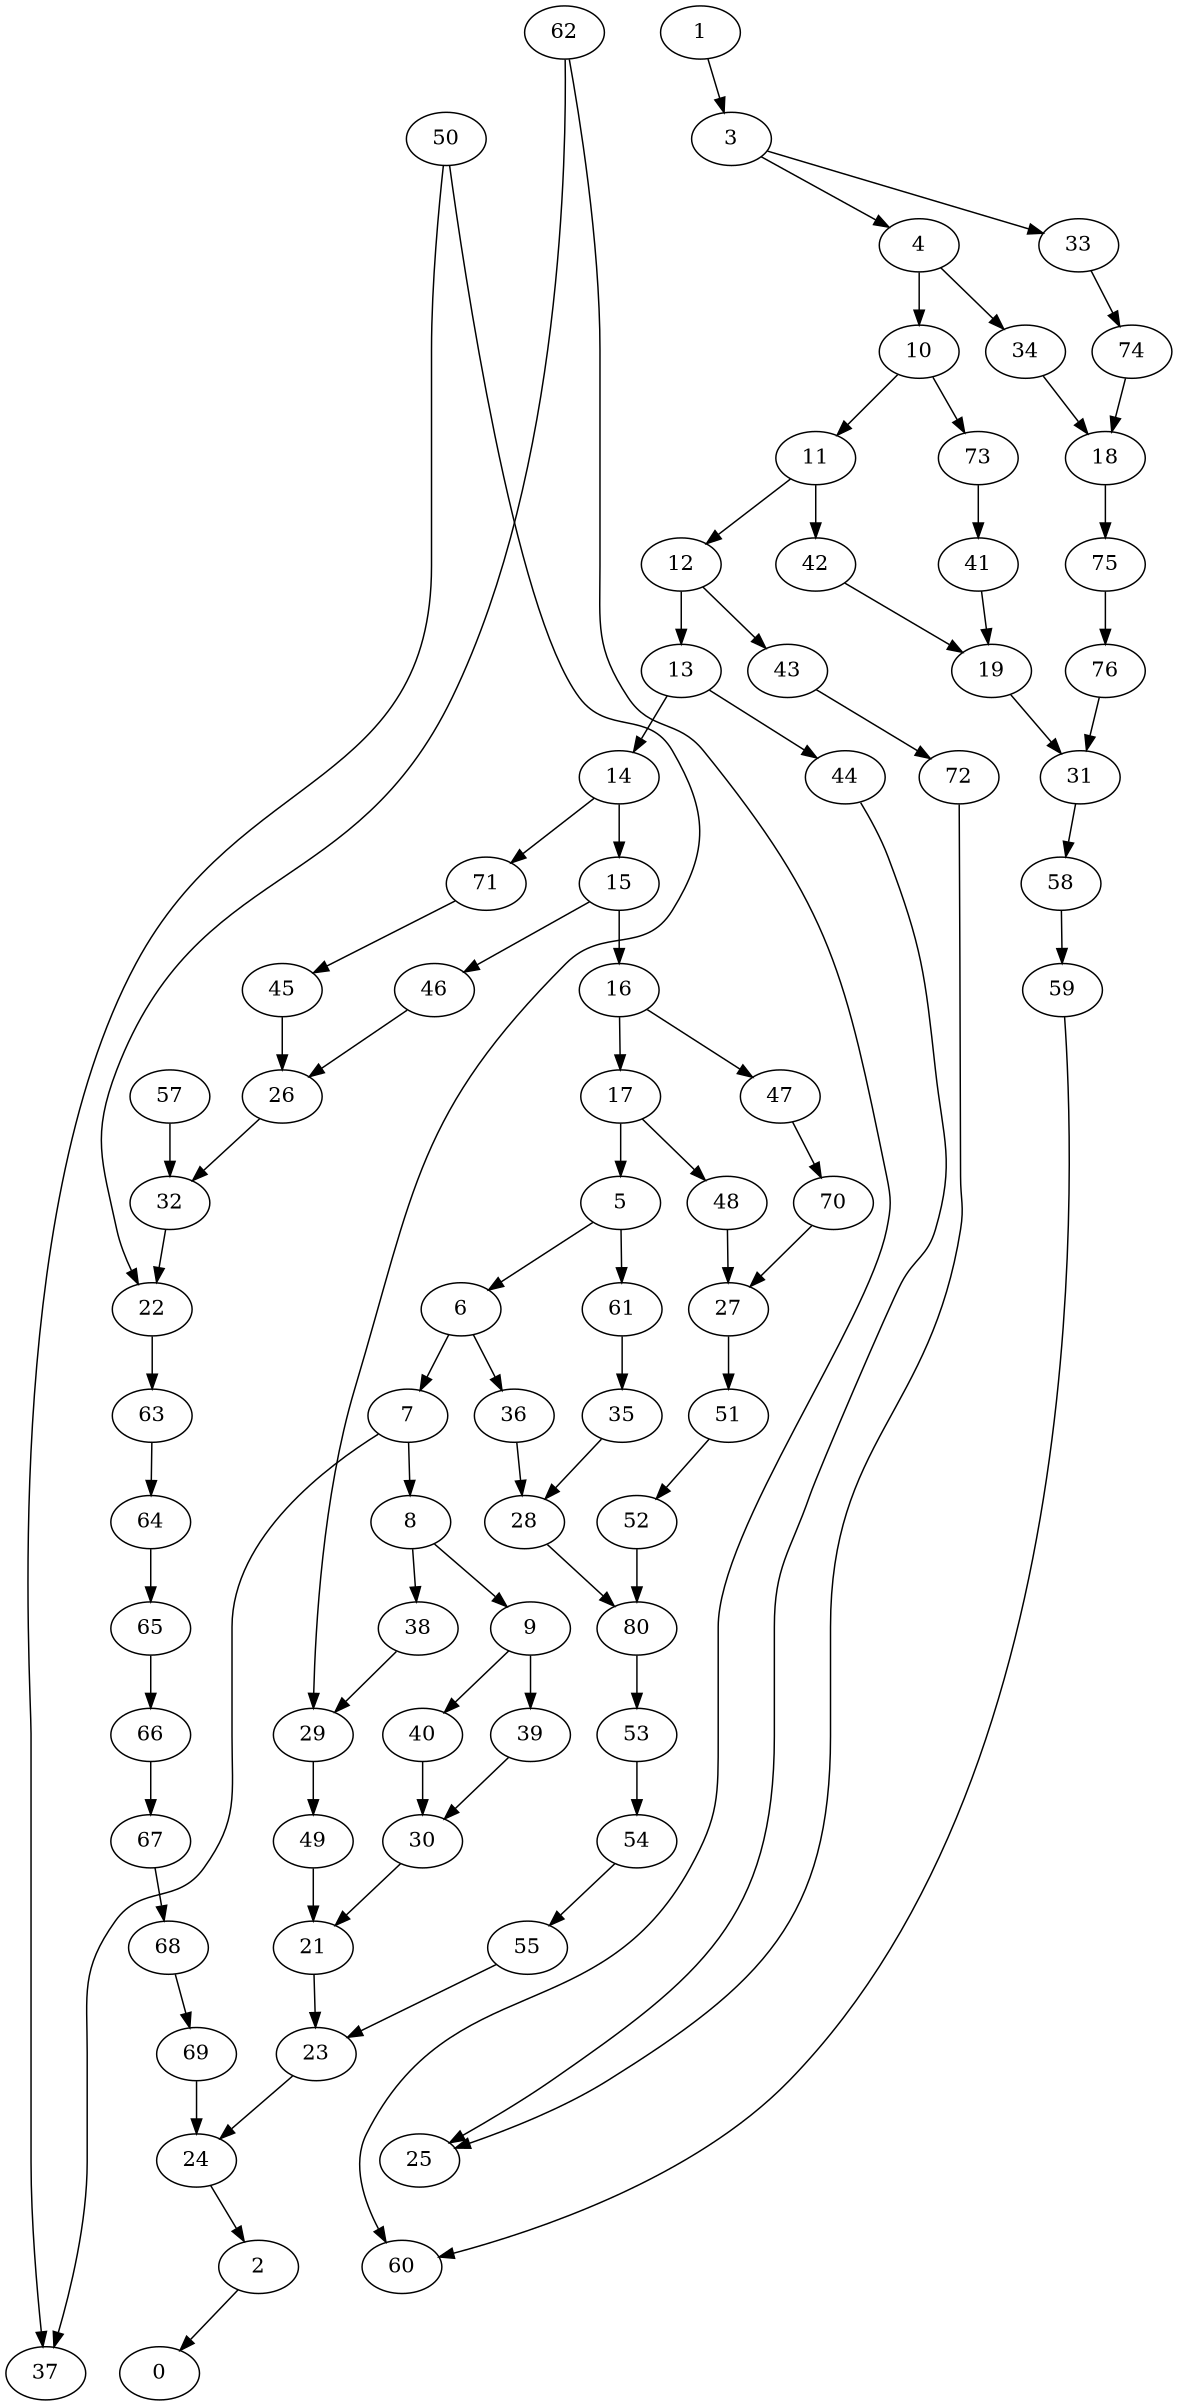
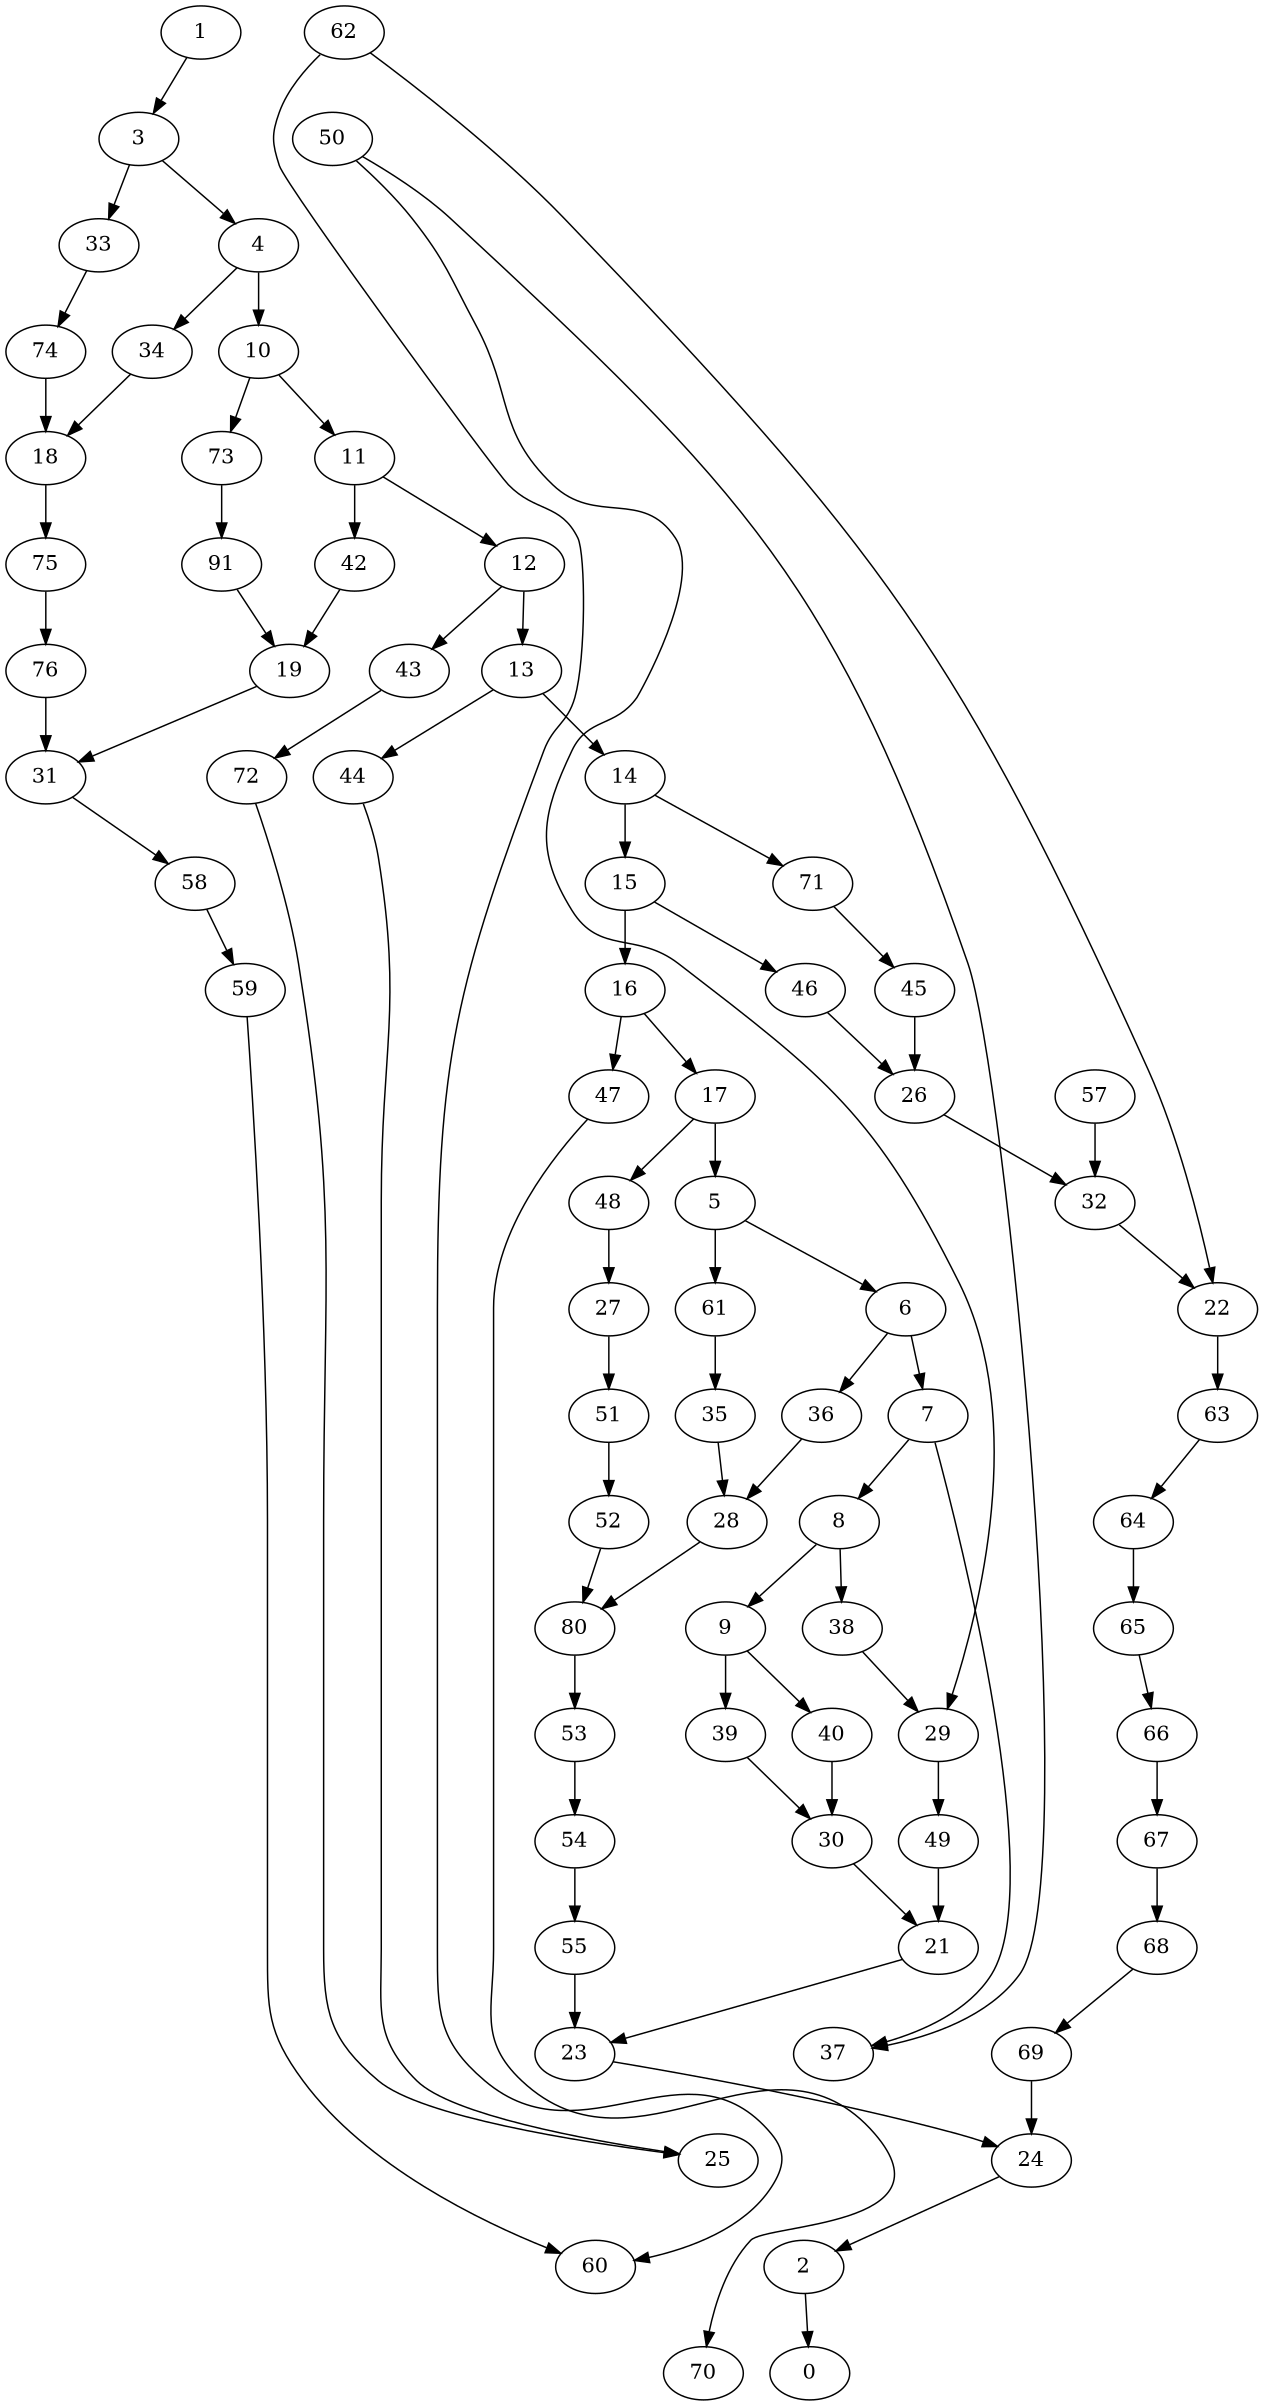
node "41": label "41" -> "91"
edge "70" -> "27": removed
